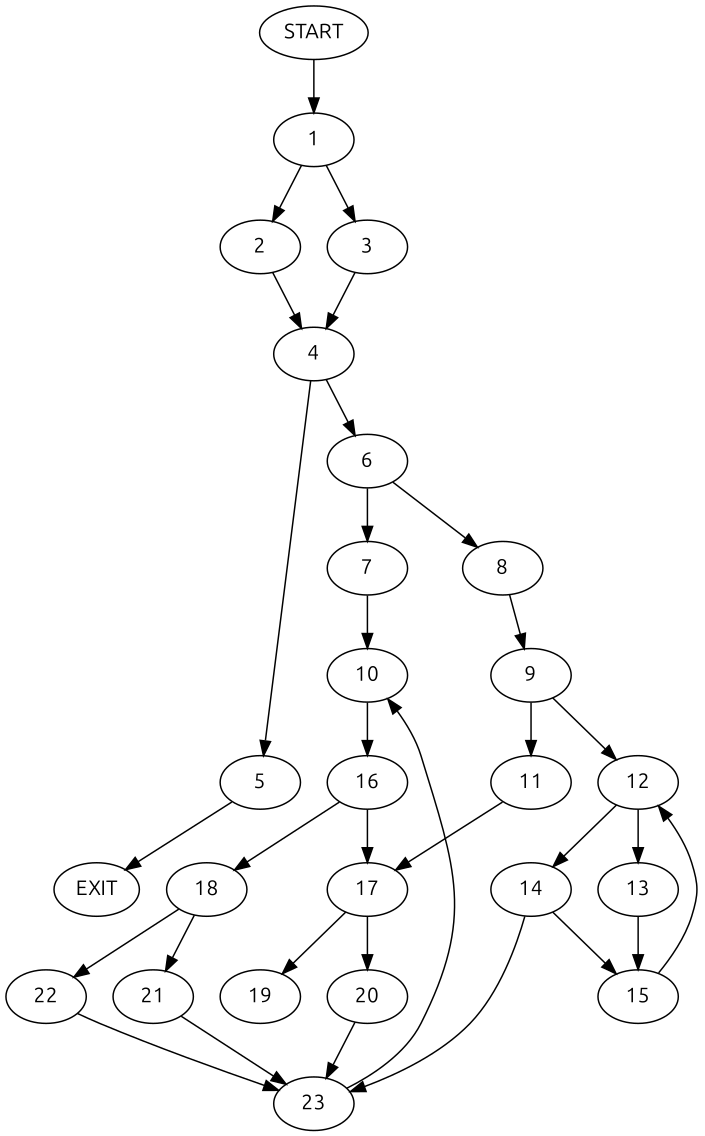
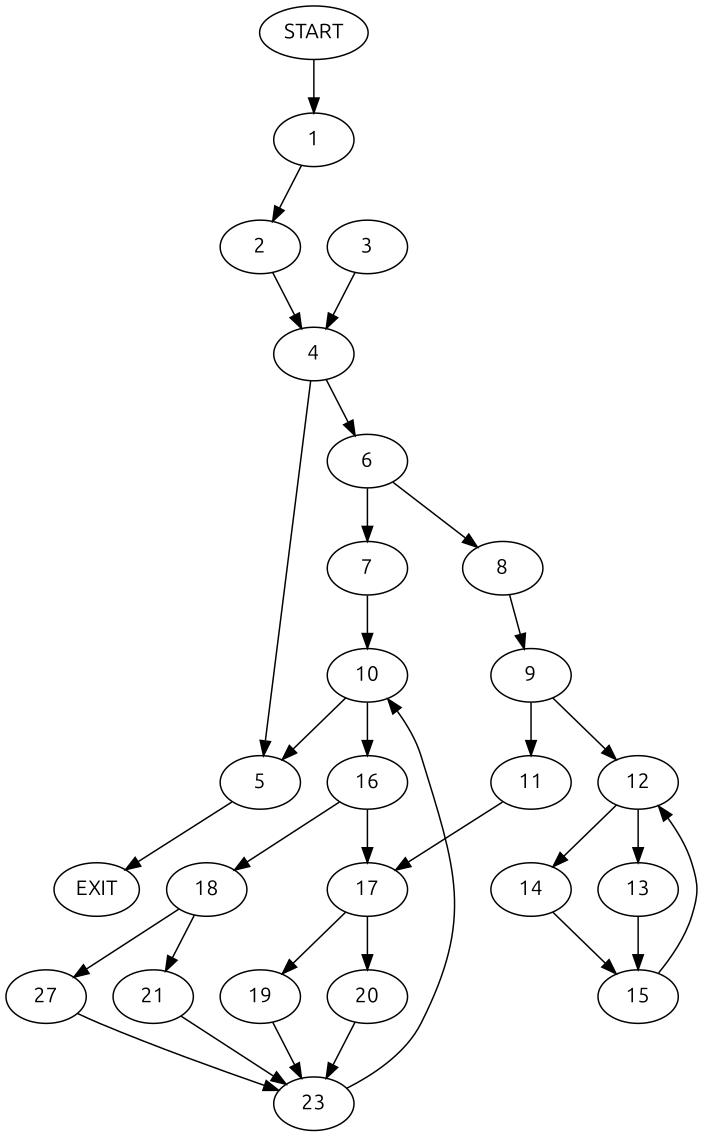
edge "1" -> "3": removed
edge "10" -> "5": added
node "22": label "22" -> "27"
edge "14" -> "23": now "19" -> "23"
